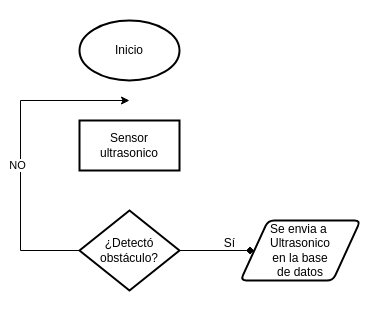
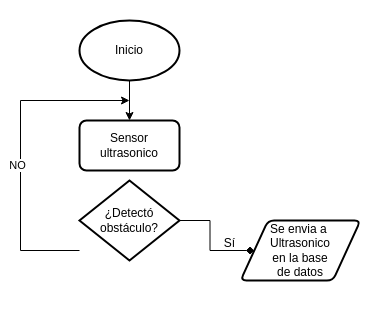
edge "Inicio" -> "Sensor ultrasonico": added
node "Sensor ultrasonico": shape rectangle -> rounded rectangle
node "¿Detectó obstáculo?": moved (130, 251) -> (130, 221)
